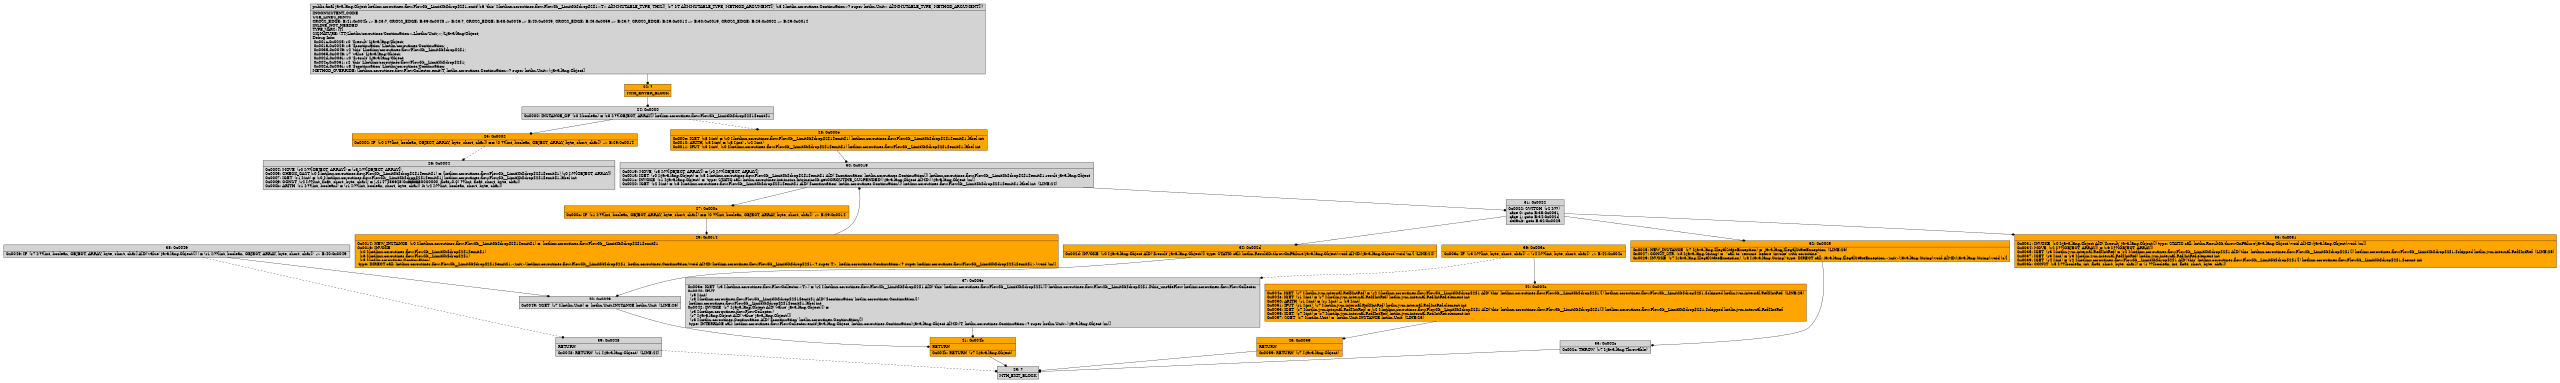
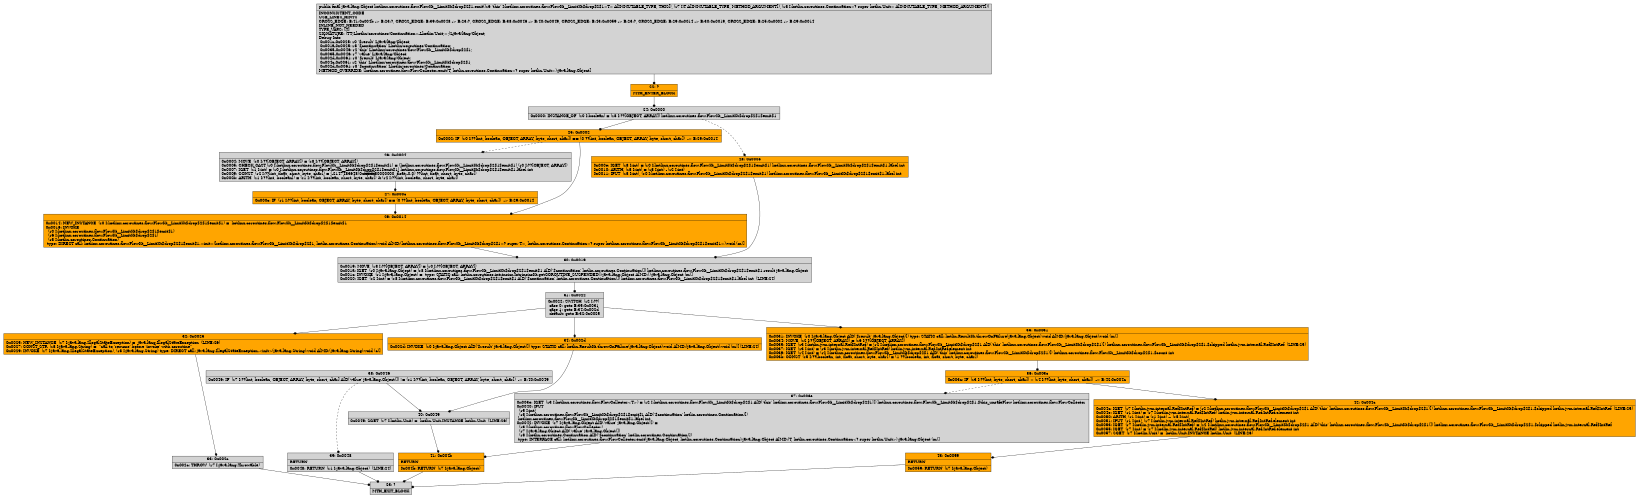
edge "25: 0x0002" -> "29: 0x0014": added
edge "30: 0x0019" -> "27: 0x000c": now "26: 0x0004" -> "27: 0x000c"
edge "39: 0x0048" -> "23: ?": style dashed -> solid
edge "35: 0x0031" -> "36: 0x003c": added
